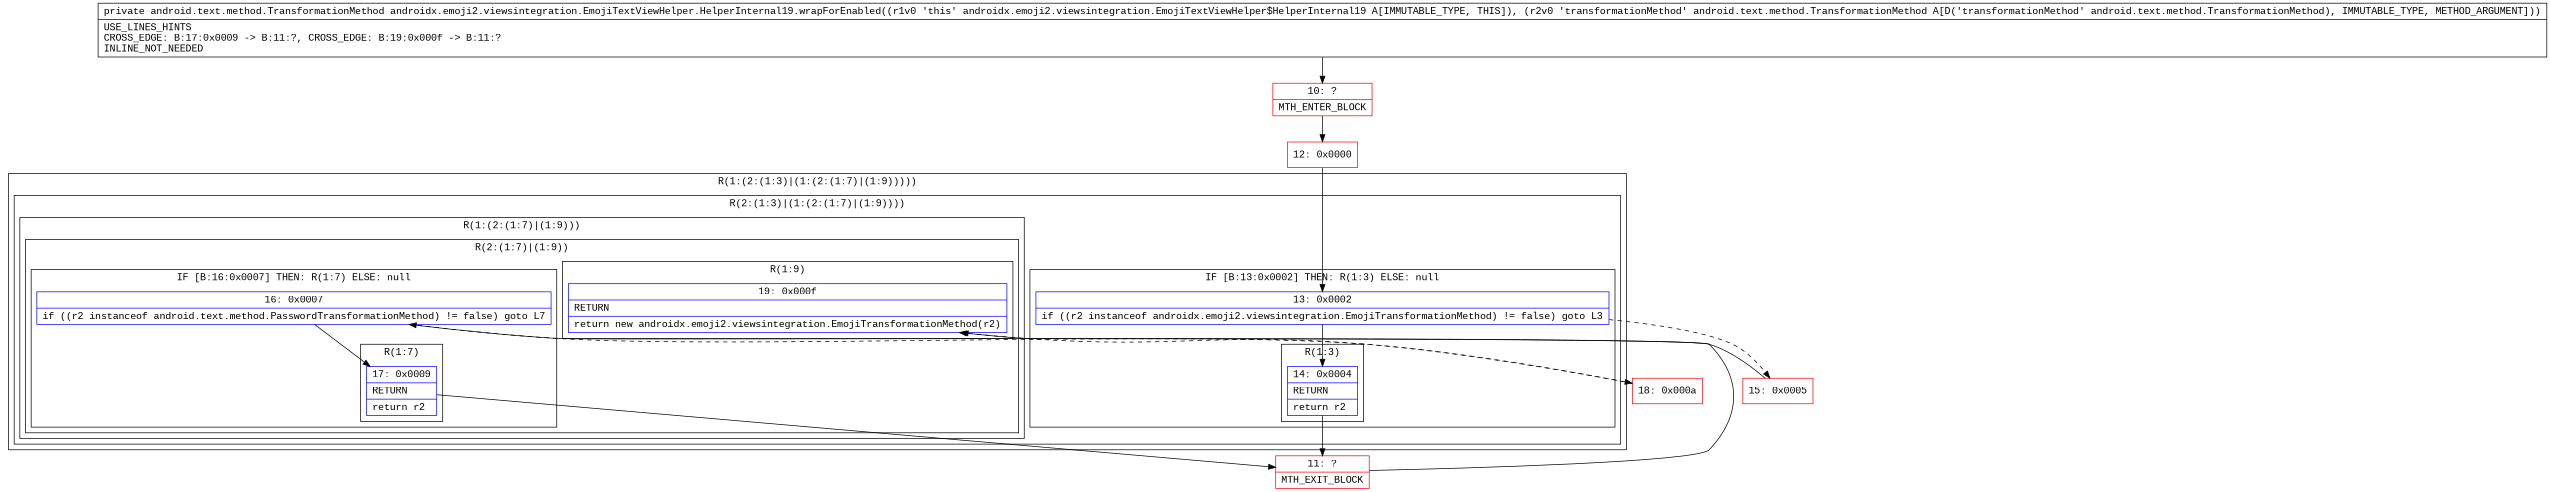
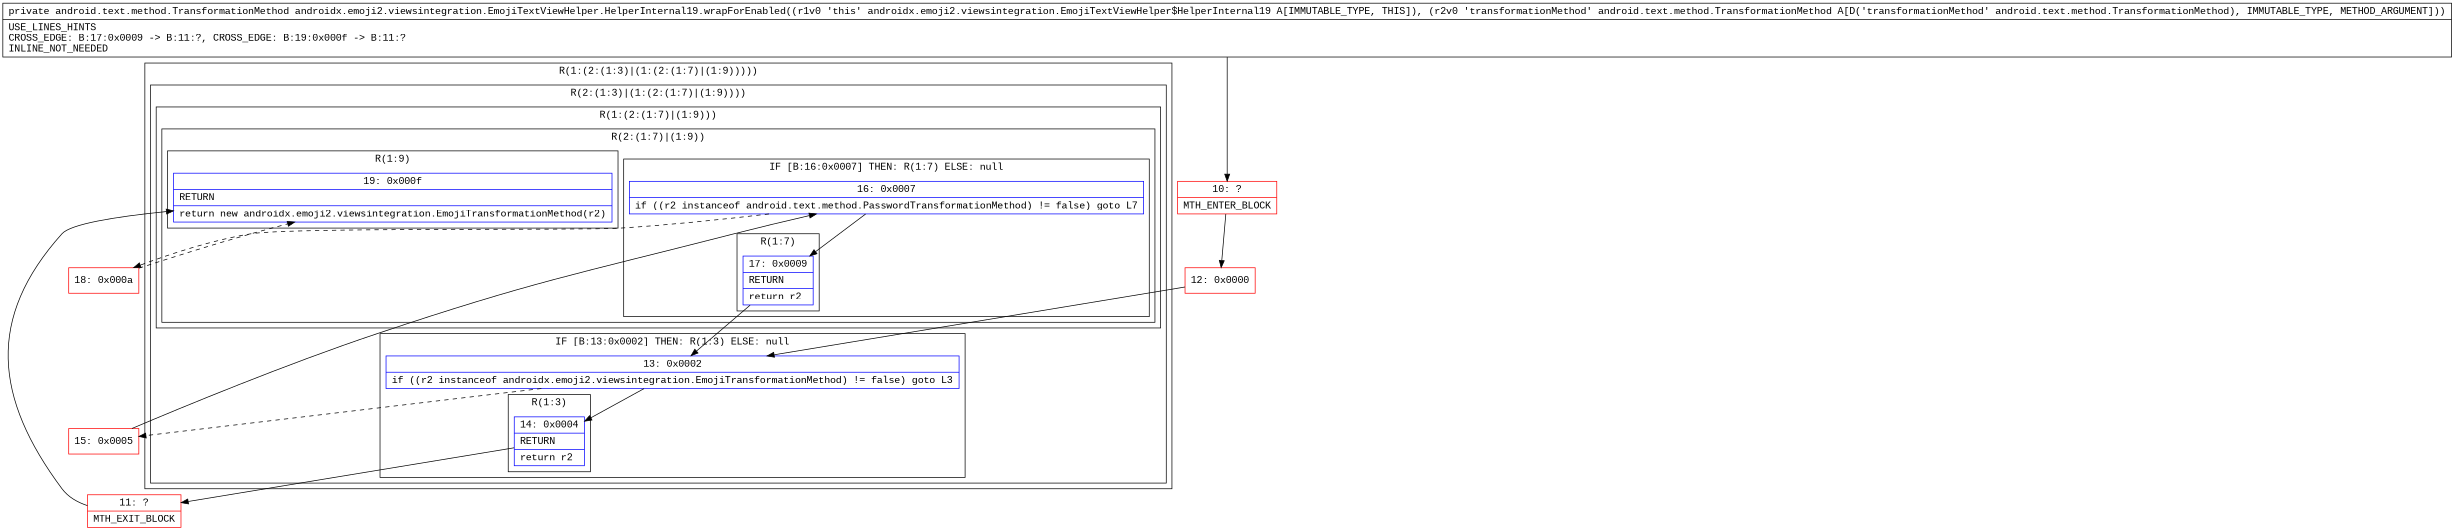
edge "17: 0x0009" -> "11: ?": now "17: 0x0009" -> "13: 0x0002"
